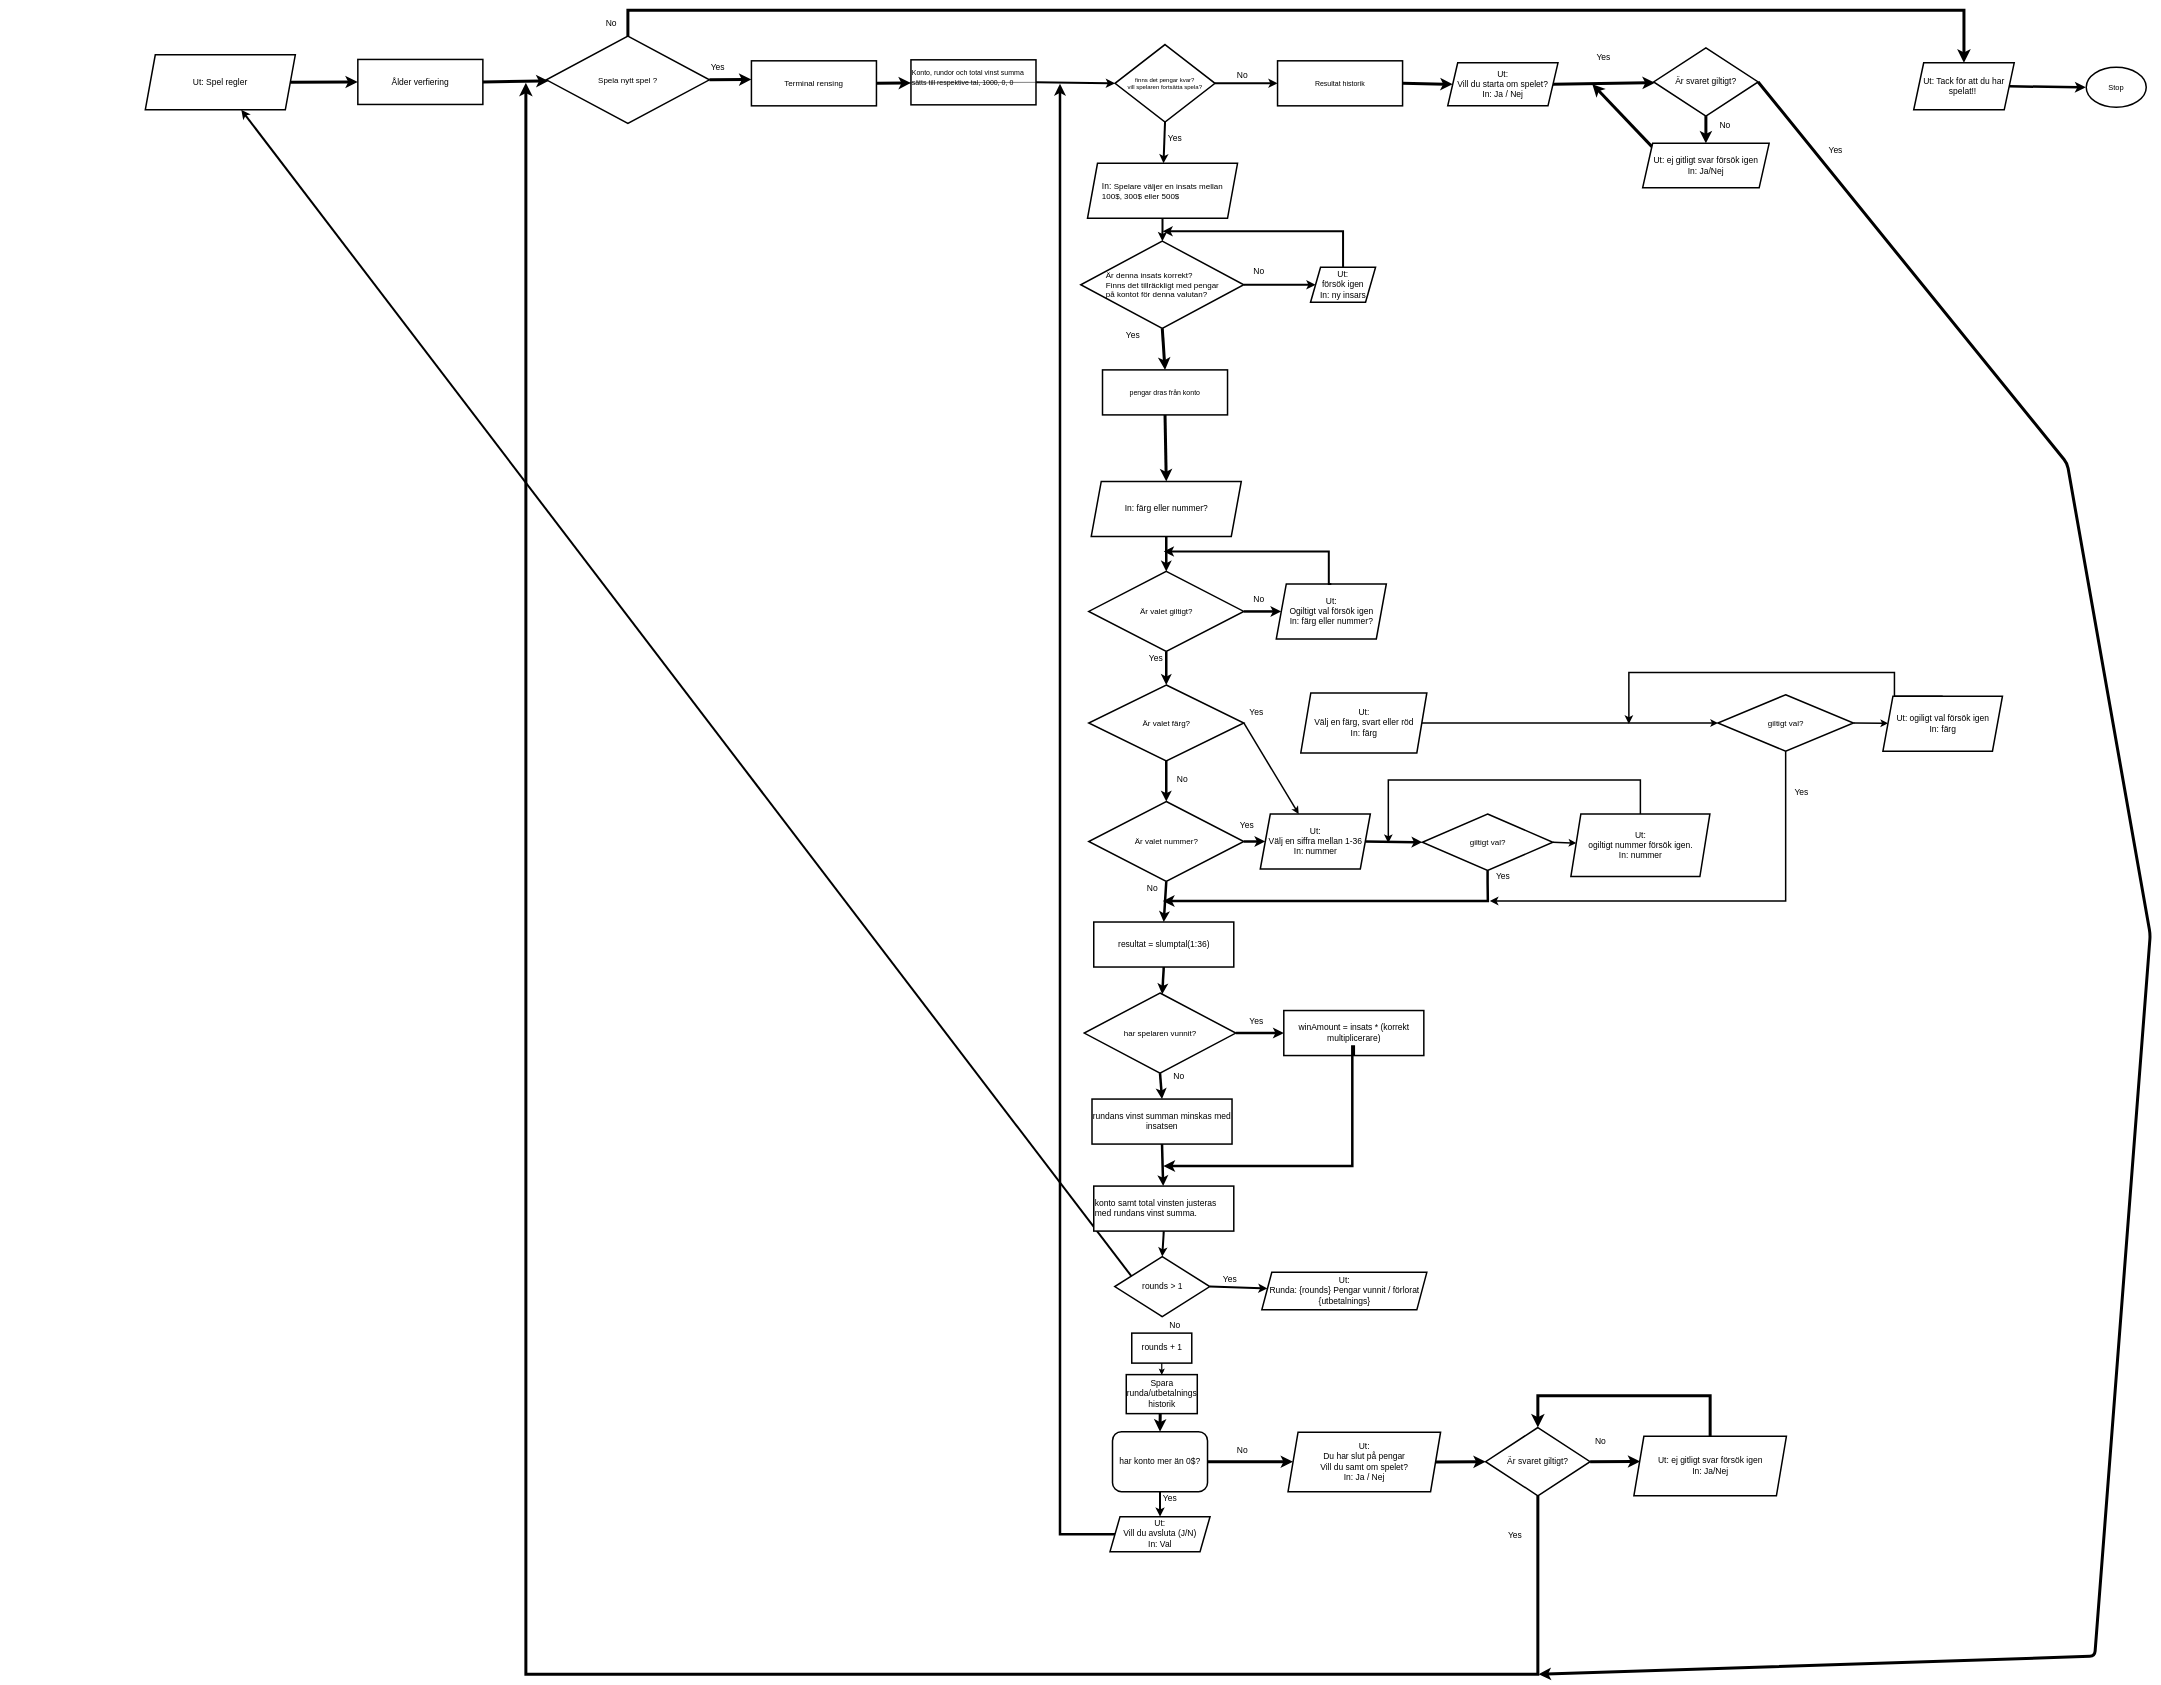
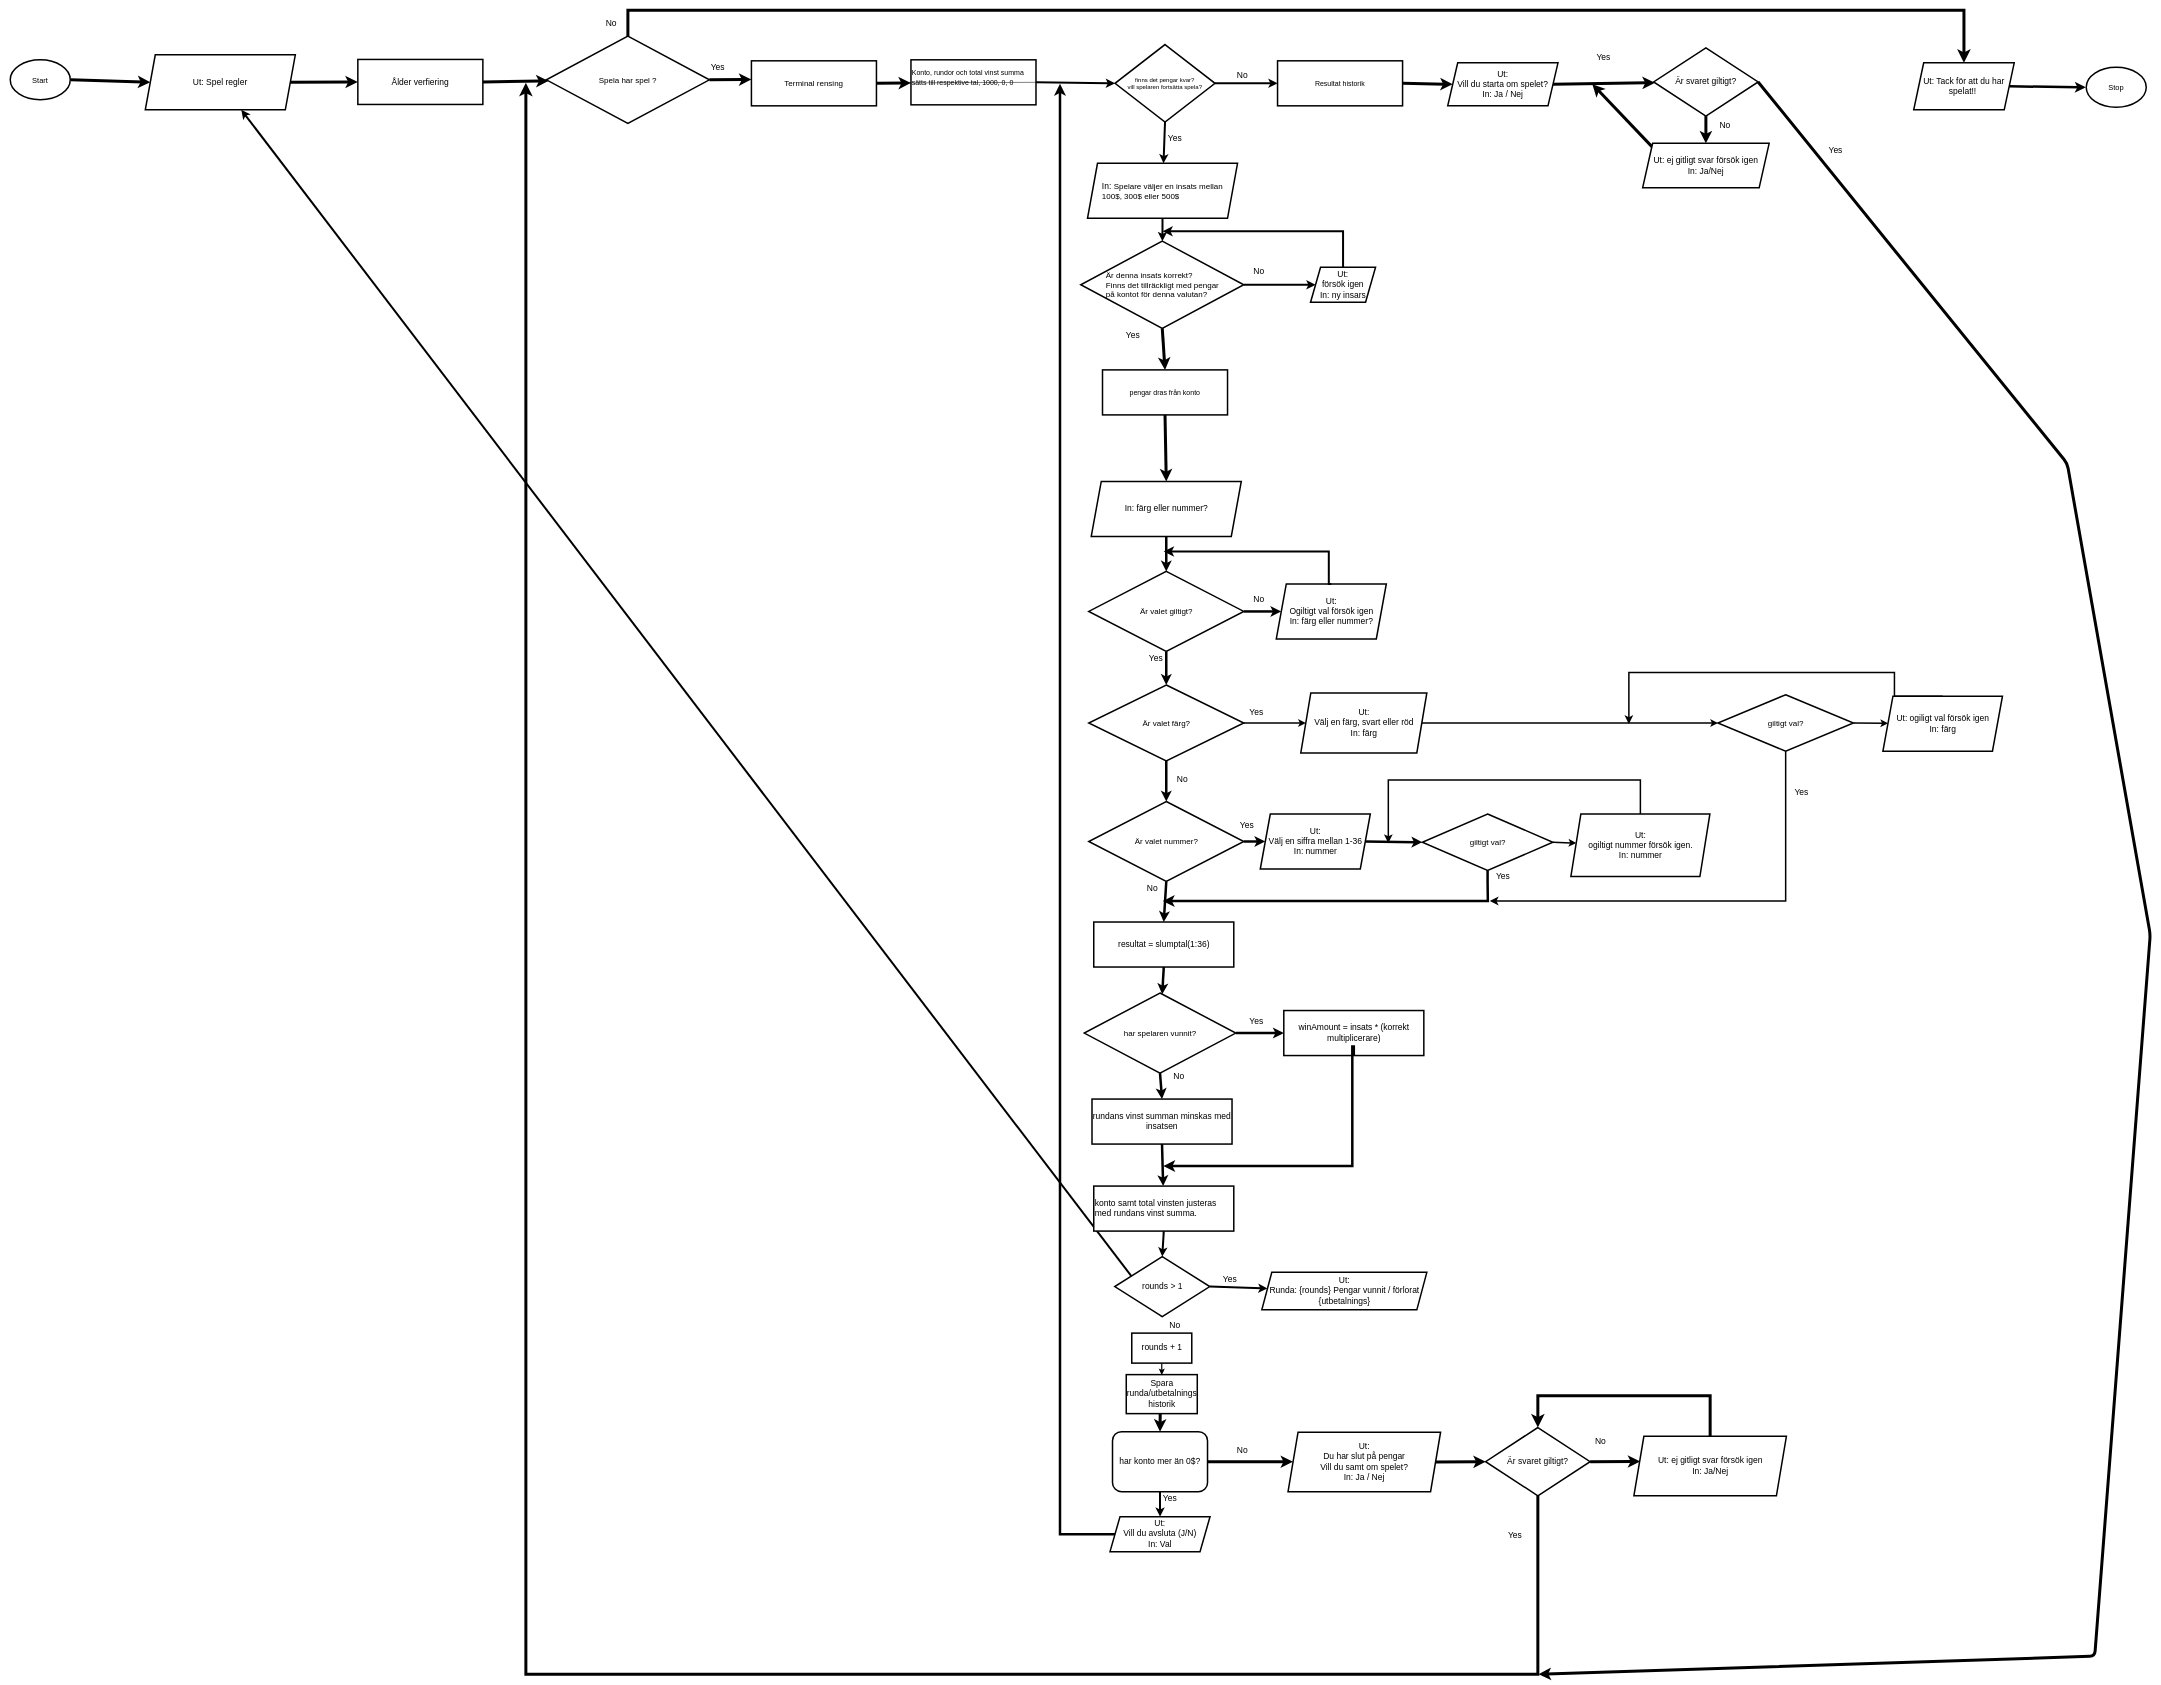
node "Start": added
node "Spela nytt spel ?": label "Spela nytt spel ?" -> "Spela har spel ?"
edge "Start" -> "Ut: Spel regler": added
edge "Är valet färg?" -> "Ut: Välj en siffra mellan 1-36 In: nummer": now "Är valet färg?" -> "Ut: Välj en färg, svart eller röd In: färg"
